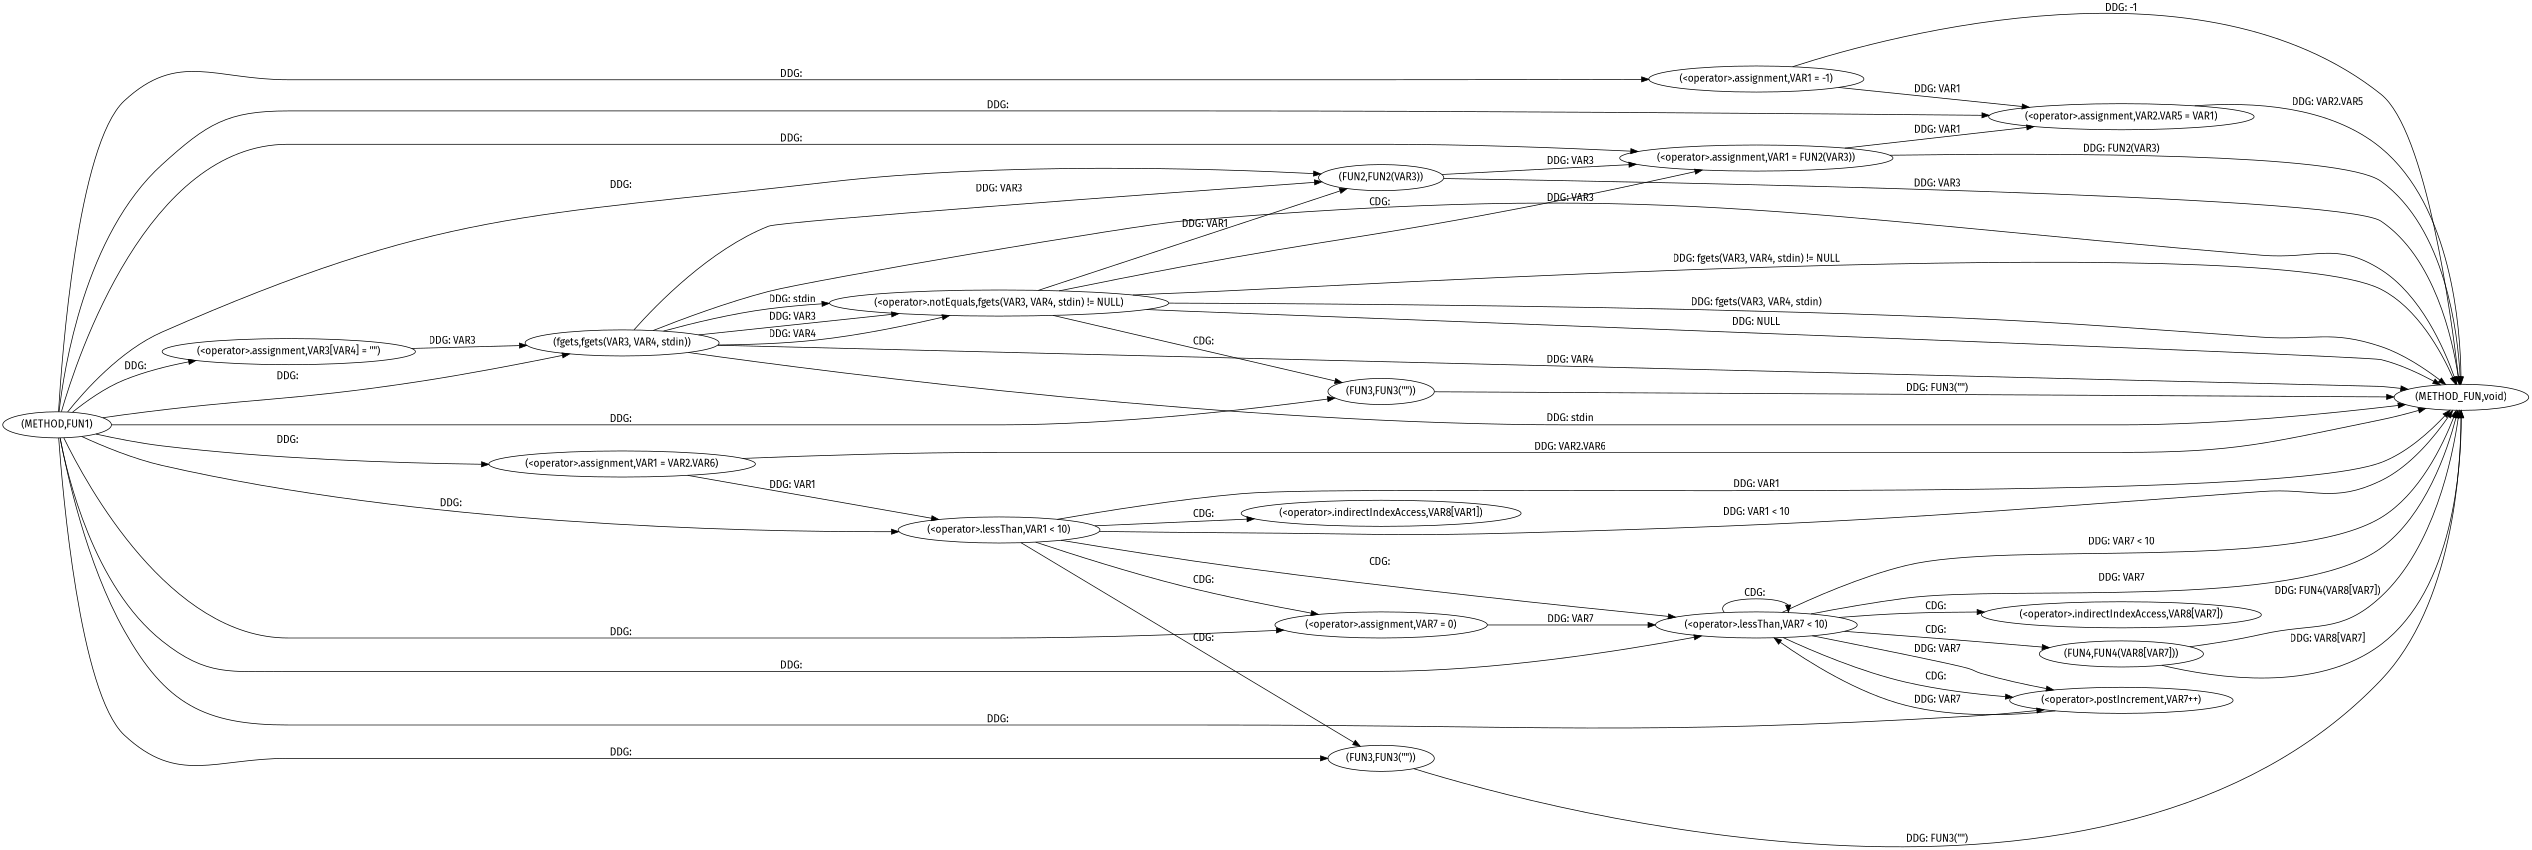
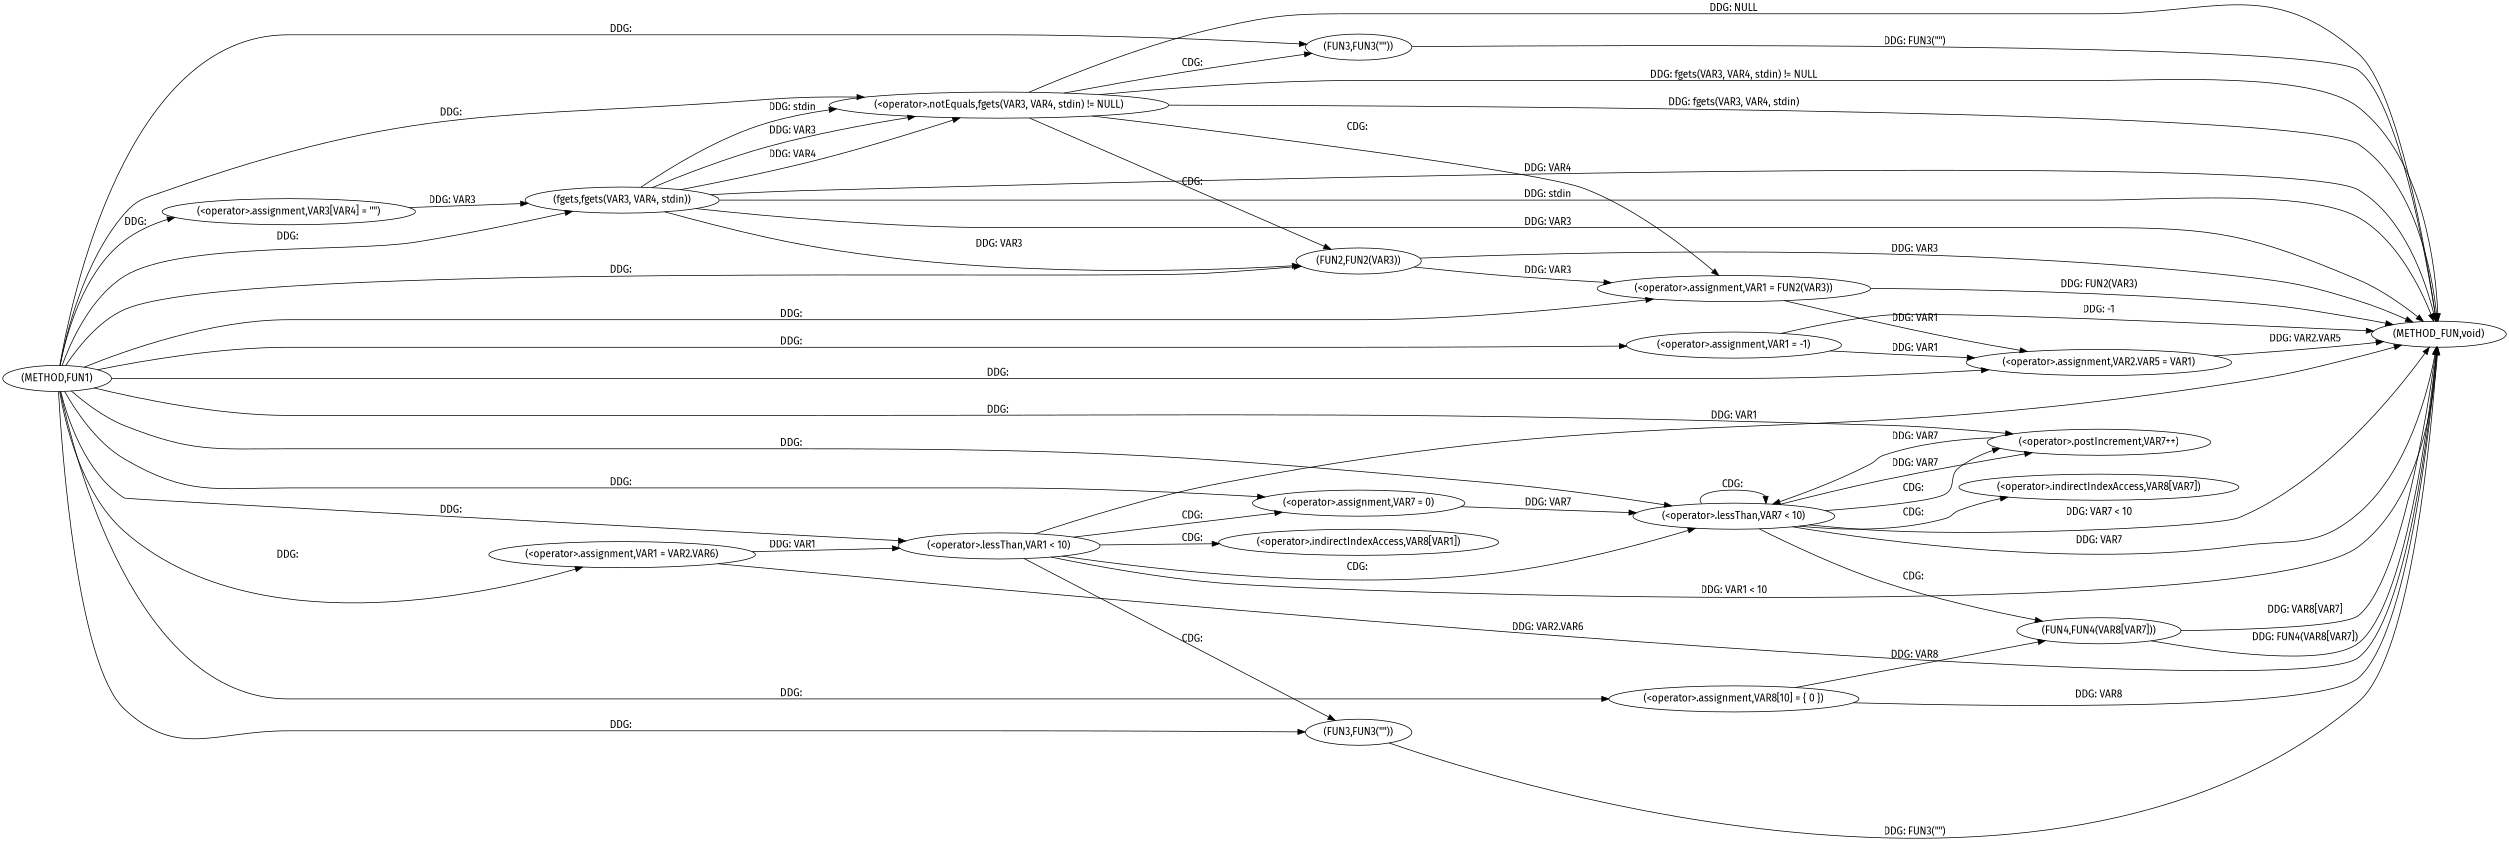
edge "(METHOD,FUN1)" -> "(<operator>.notEquals,fgets(VAR3, VAR4, stdin) != NULL)": added, label "DDG:"
edge "(<operator>.notEquals,fgets(VAR3, VAR4, stdin) != NULL)" -> "(FUN2,FUN2(VAR3))": label "DDG: VAR1" -> "CDG: "
node "(<operator>.assignment,VAR8[10] = { 0 })": added
